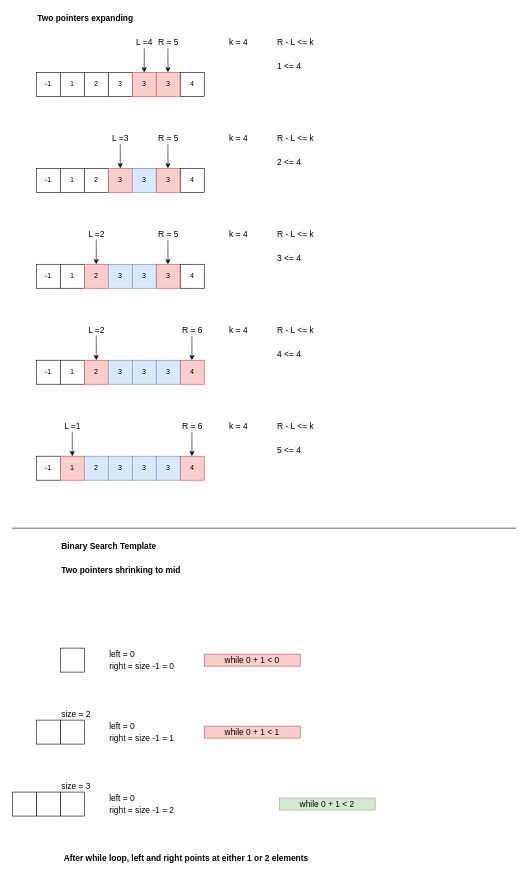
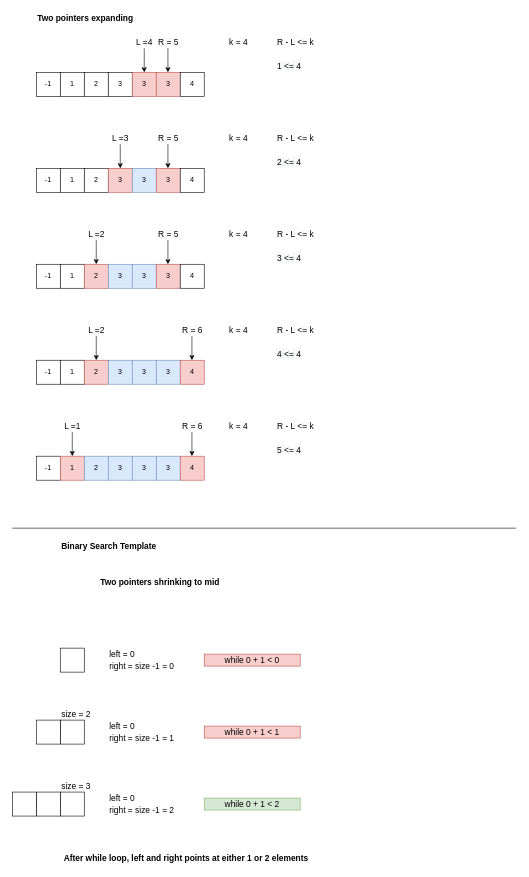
node "Two pointers shrinking to mid": moved (132, 570) -> (171, 582)
node "while 0 + 1 < 2": moved (327, 804) -> (252, 804)
